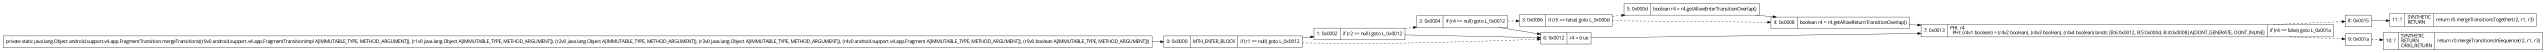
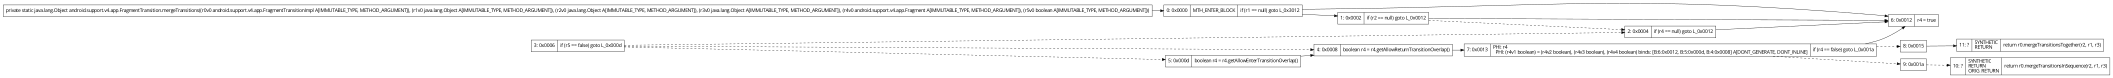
edge "2: 0x0004" -> "3: 0x0006": reversed
edge "6: 0x0012" -> "7: 0x0013": reversed
node "0: 0x0000": text "if (r1 == null) goto L_0x0012" -> "if (r1 == null) goto L_0x3012"
edge "0: 0x0000" -> "6: 0x0012": style dashed -> solid
